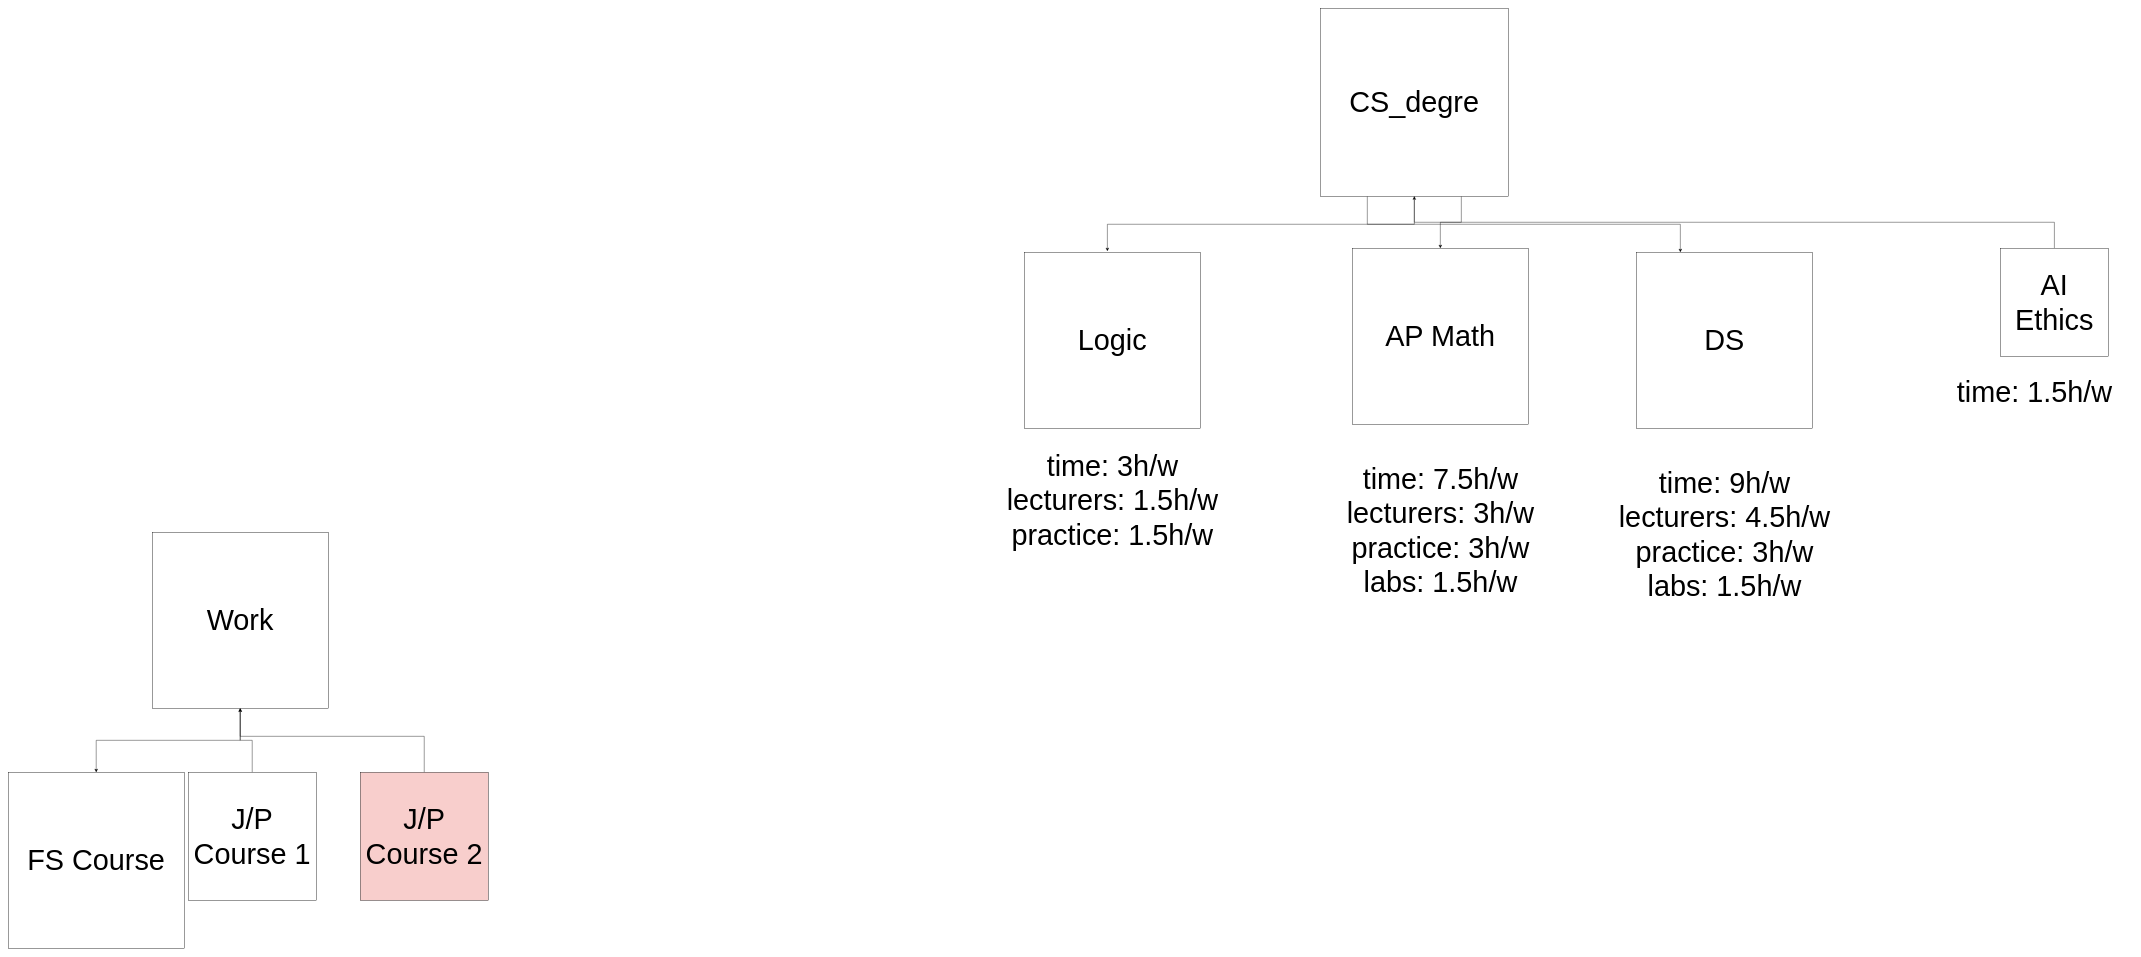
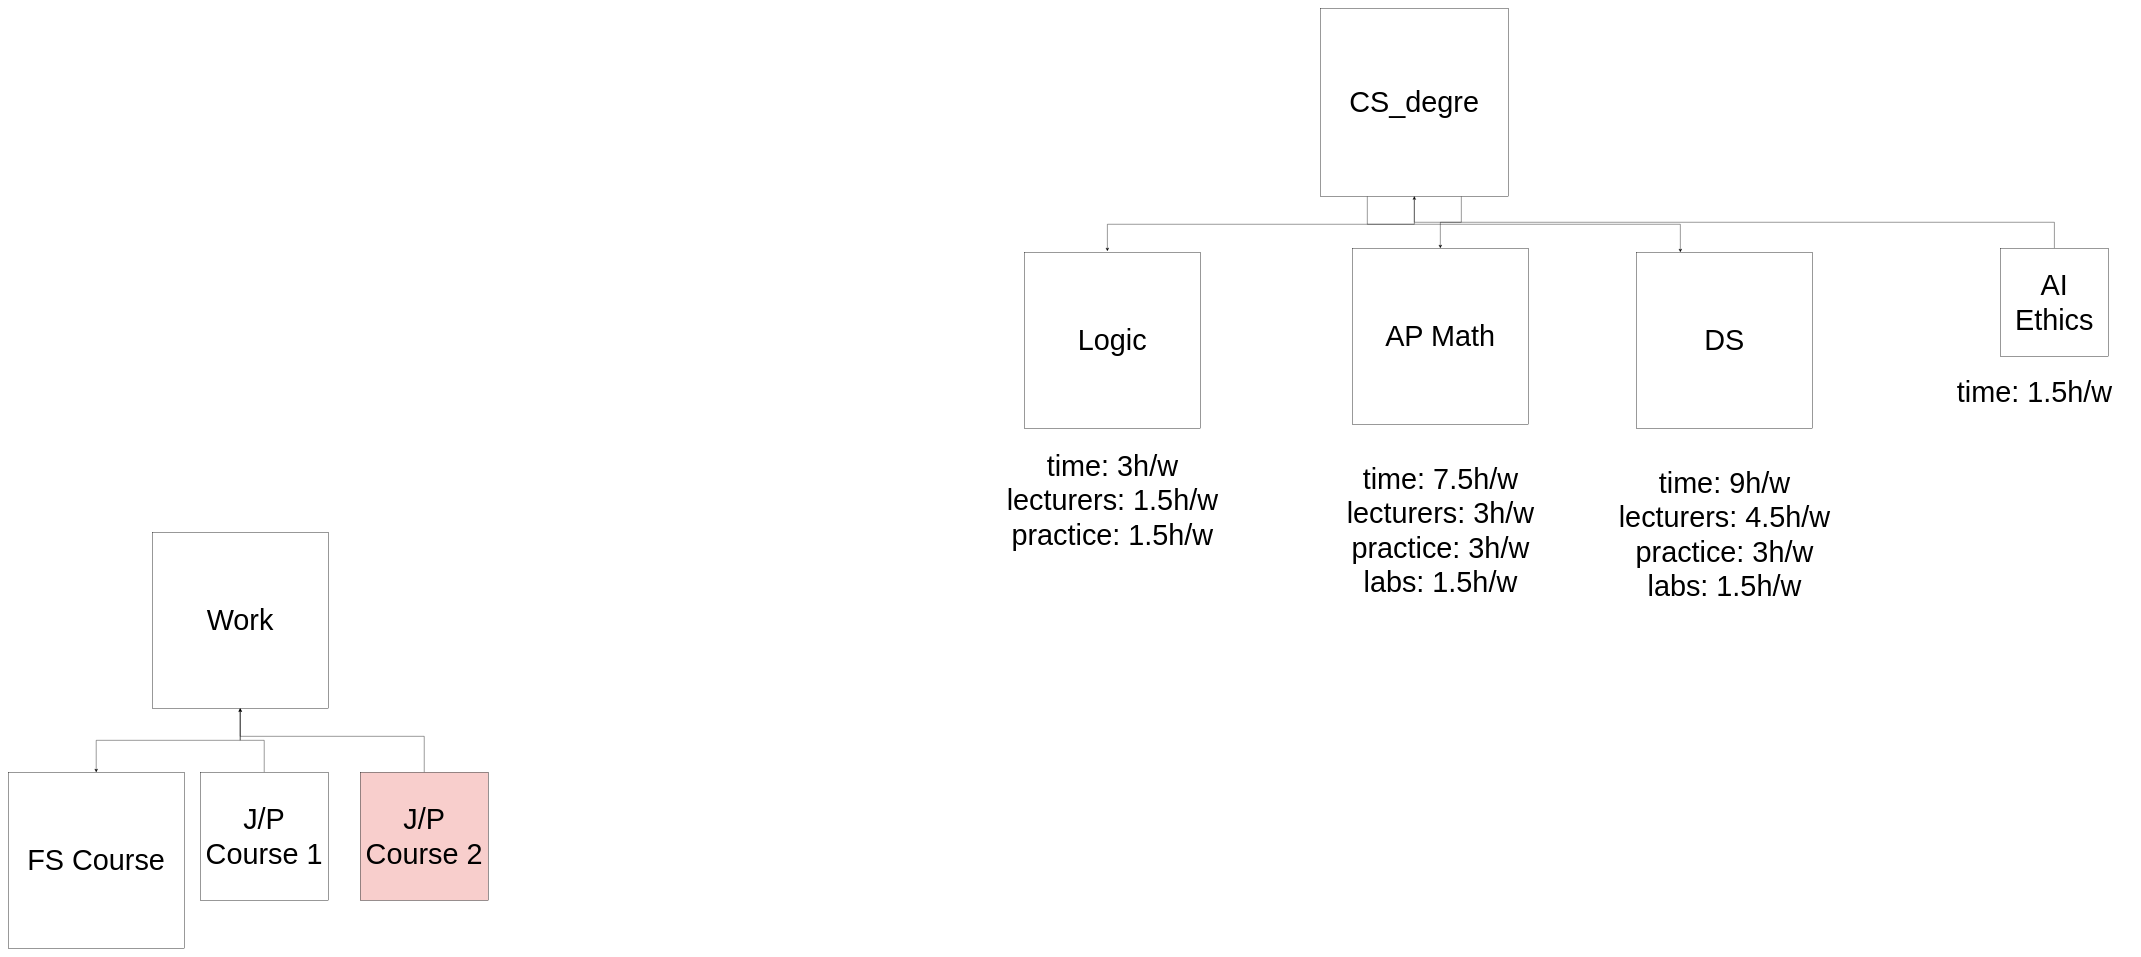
node "J/P Course 1": moved (252, 836) -> (264, 836)
